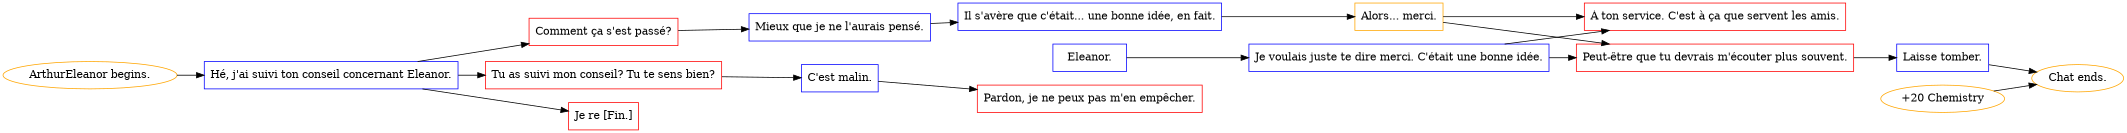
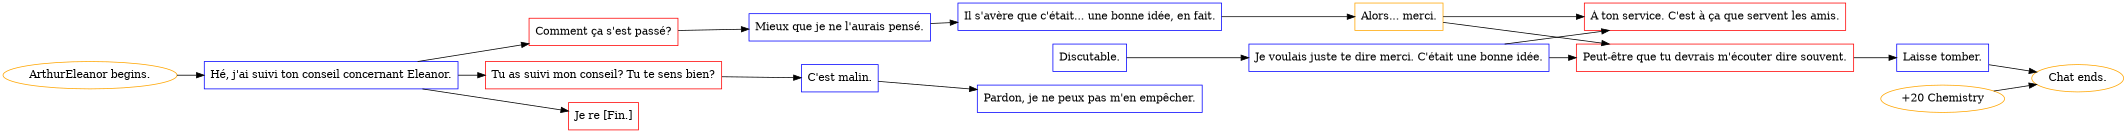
node "Eleanor.": label "Eleanor." -> "Discutable."
node "Peut-être que tu devrais m'écouter plus souvent.": label "Peut-être que tu devrais m'écouter plus souvent." -> "Peut-être que tu devrais m'écouter dire souvent."
node "Pardon, je ne peux pas m'en empêcher.": color red -> blue
